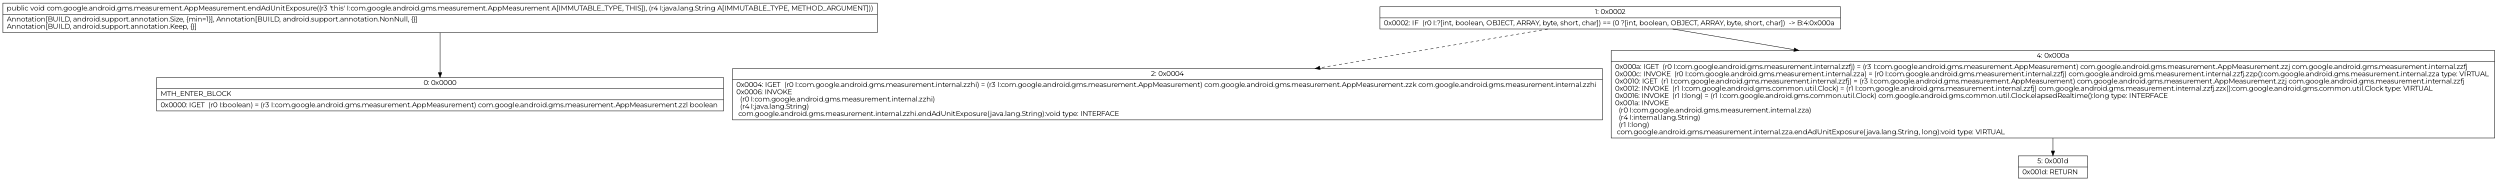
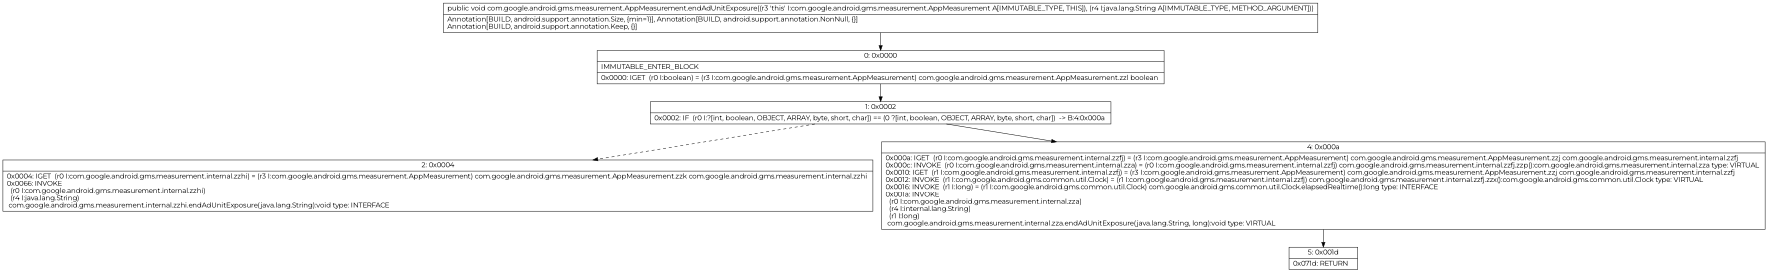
edge "0: 0x0000" -> "1: 0x0002": added
node "2: 0x0004": text "0x0006: INVOKE" -> "0x0066: INVOKE"
node "0: 0x0000": text "MTH_ENTER_BLOCK" -> "IMMUTABLE_ENTER_BLOCK"
node "5: 0x001d": text "0x001d: RETURN" -> "0x071d: RETURN"
